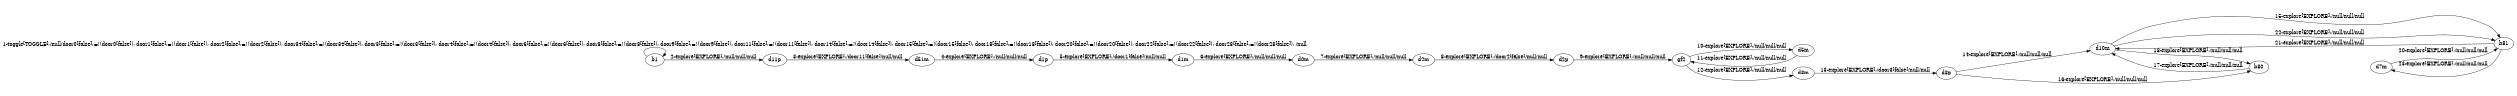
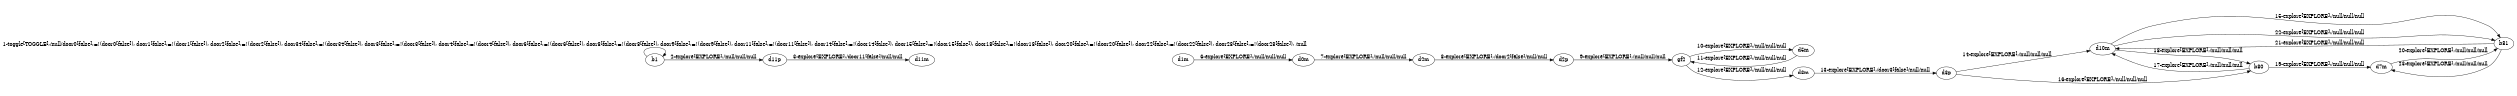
node "d51m": label "d51m" -> "d11m"
node "d1p": removed
edge "b80" -> "d7m": added, label "19-explore[EXPLORE];/null/null/null"
